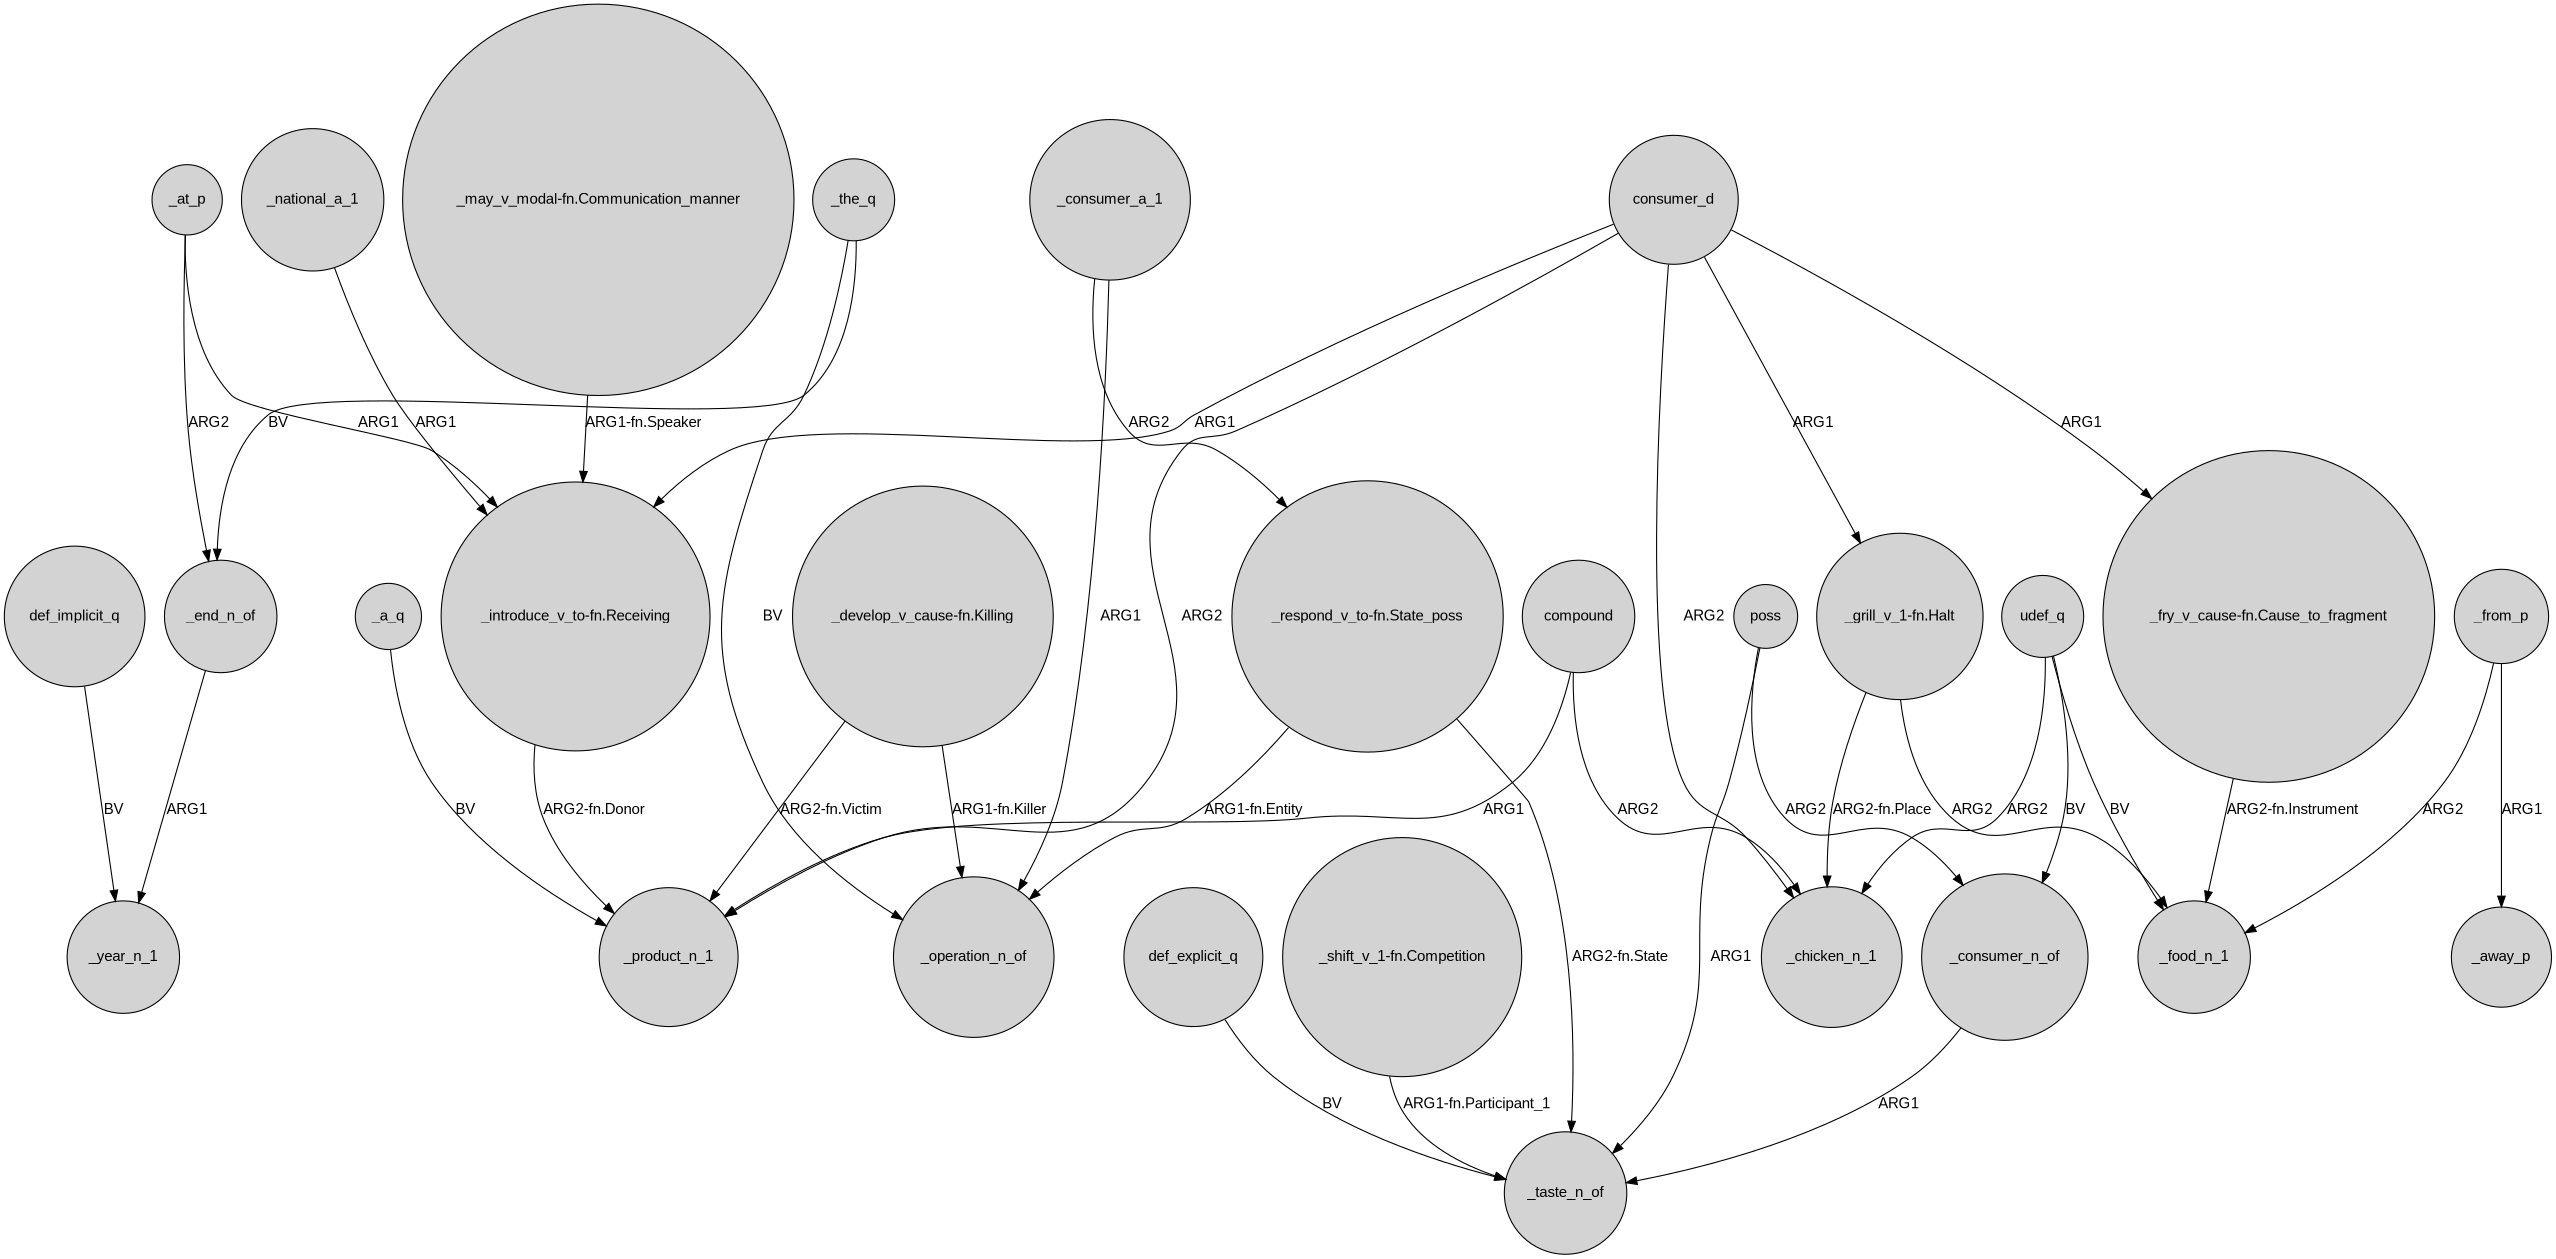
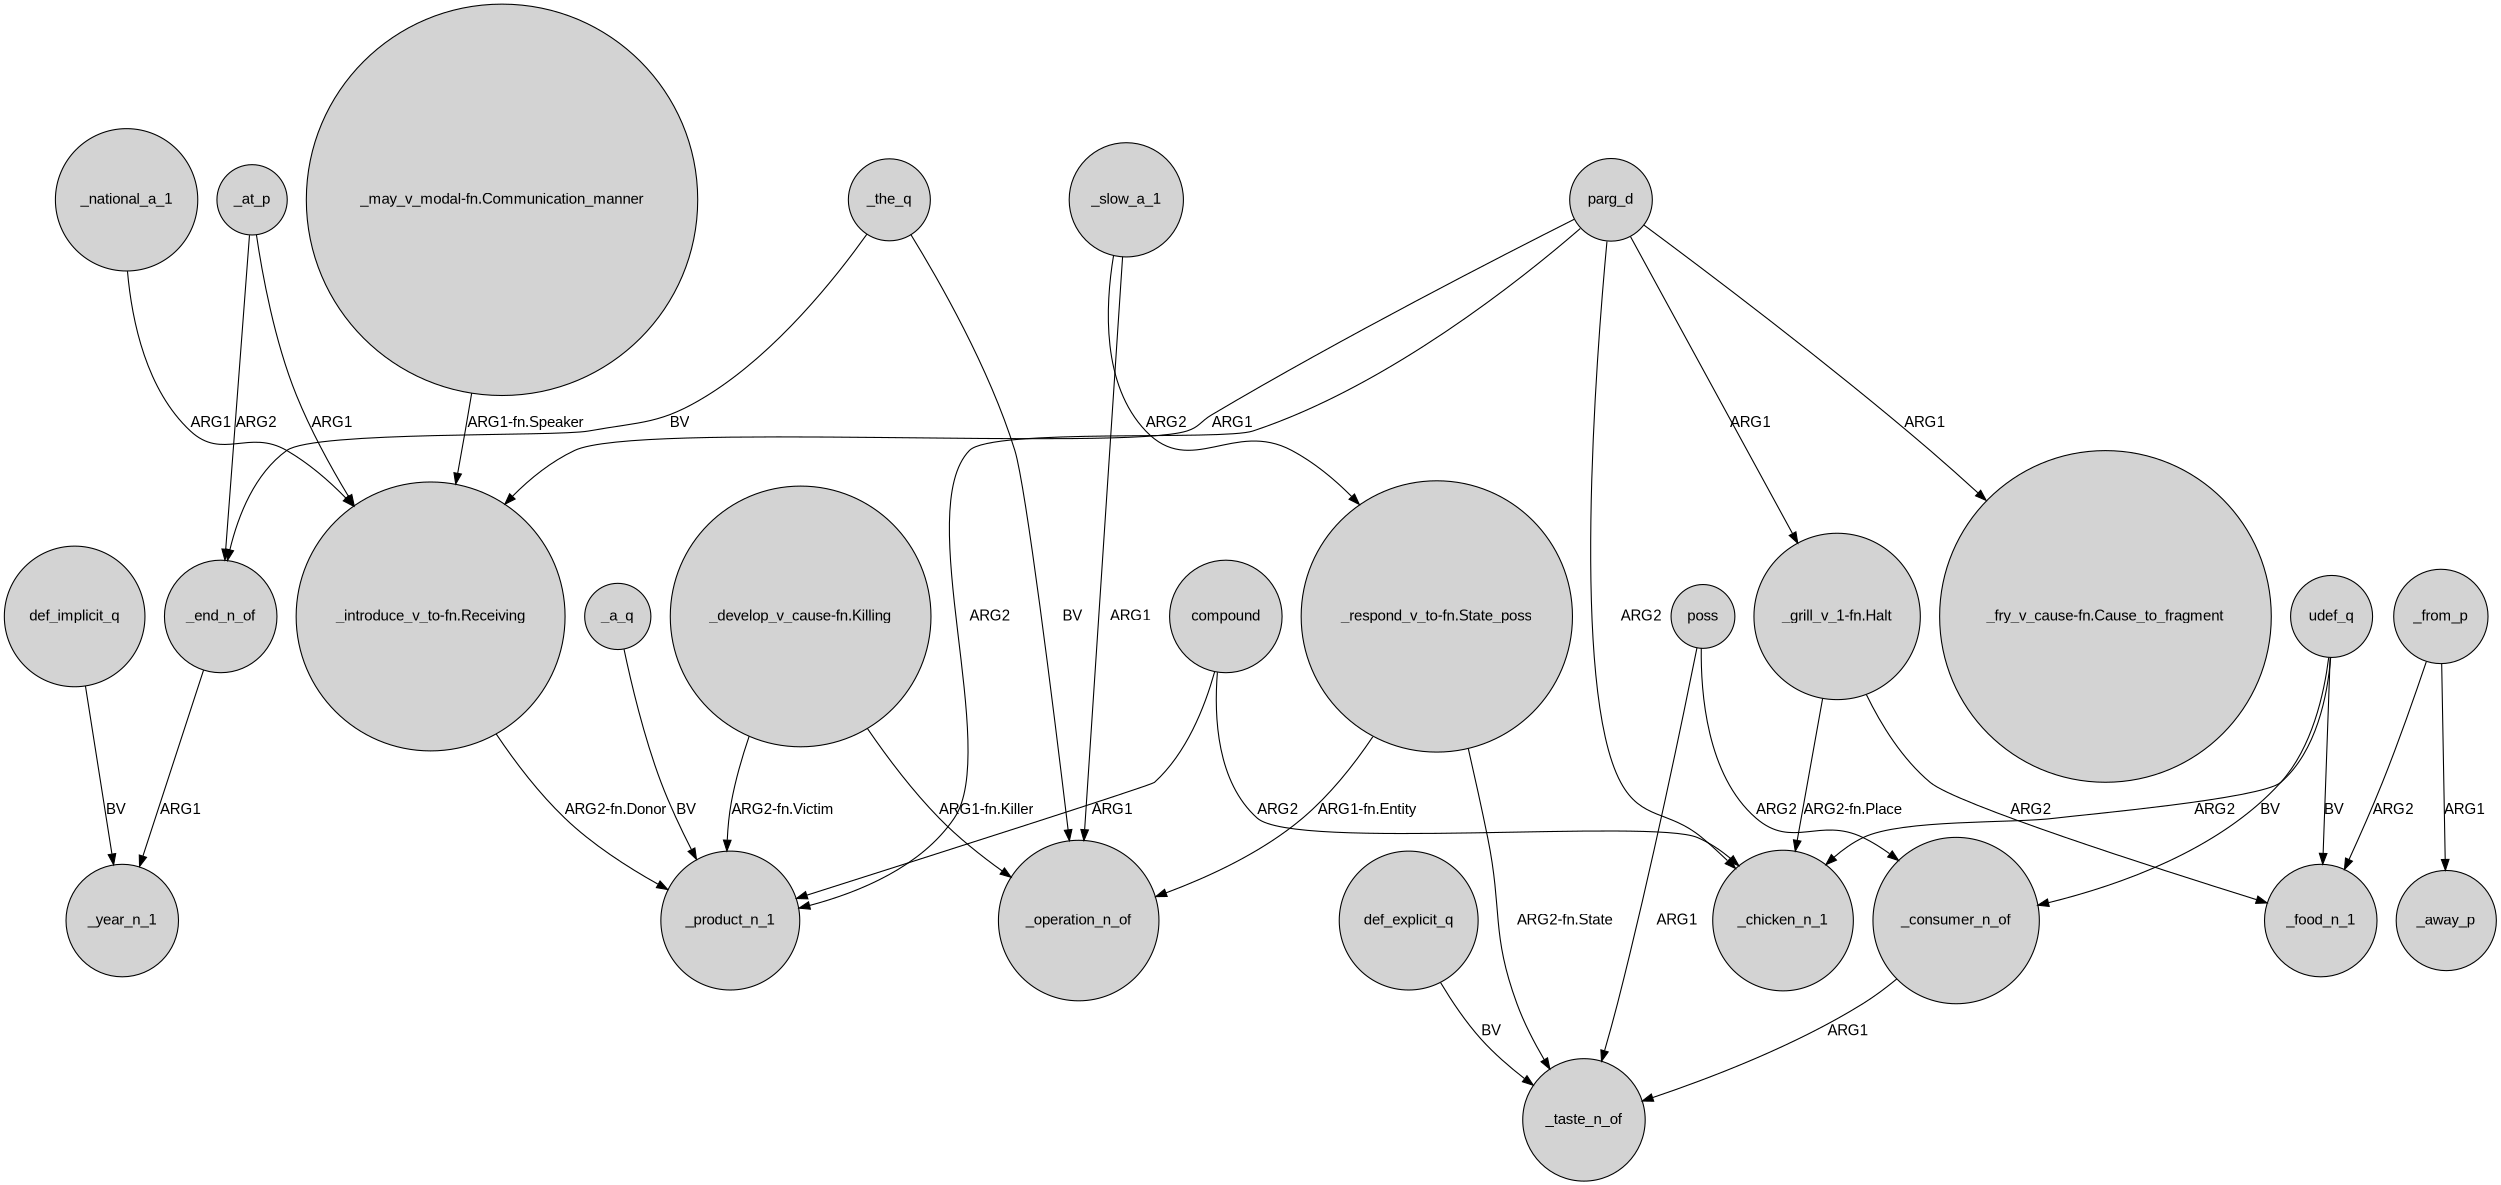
node "_consumer_a_1": label "_consumer_a_1" -> "_slow_a_1"
node "consumer_d": label "consumer_d" -> "parg_d"
edge "_fry_v_cause-fn.Cause_to_fragment" -> "_food_n_1": removed, label "ARG2-fn.Instrument"
node "_shift_v_1-fn.Competition": removed
